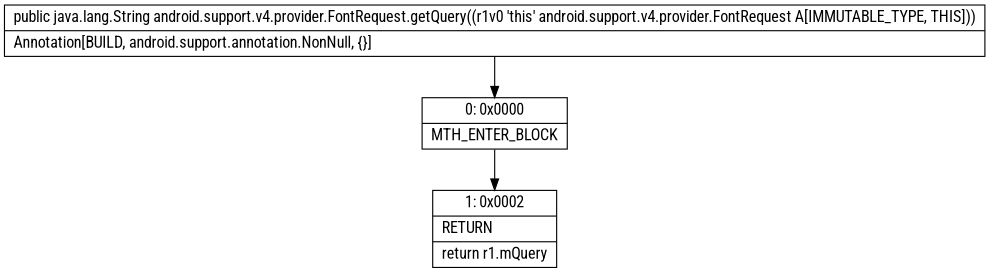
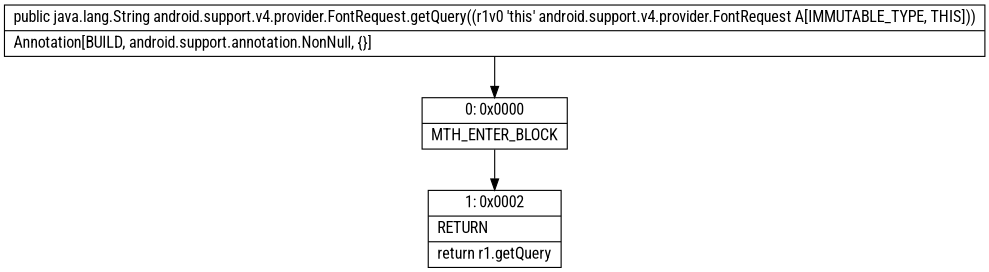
node "1: 0x0002": text "return r1.mQuery" -> "return r1.getQuery"
